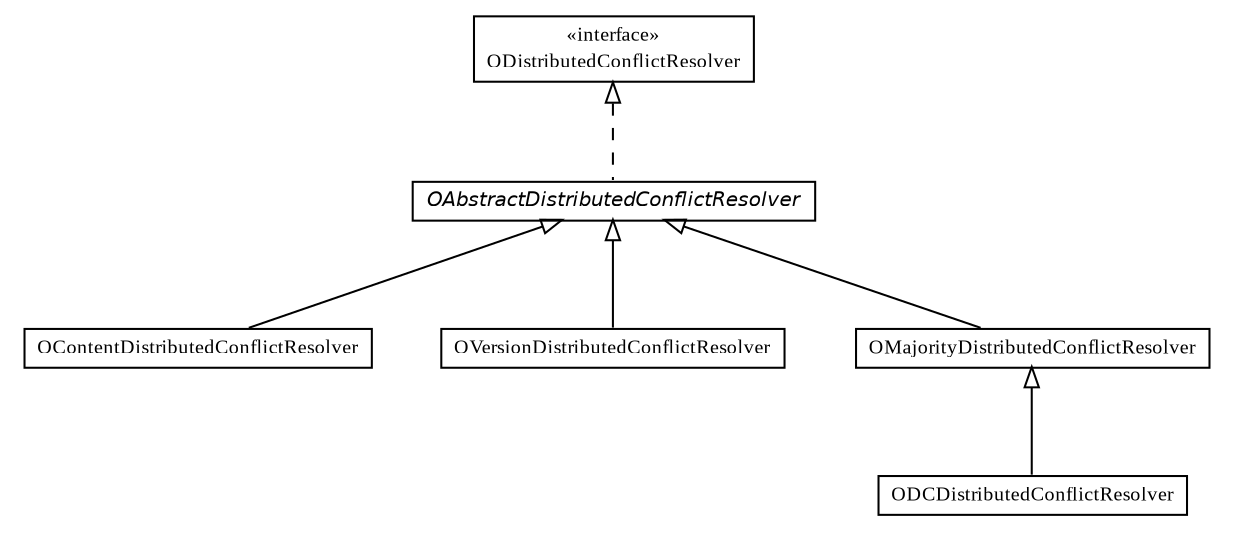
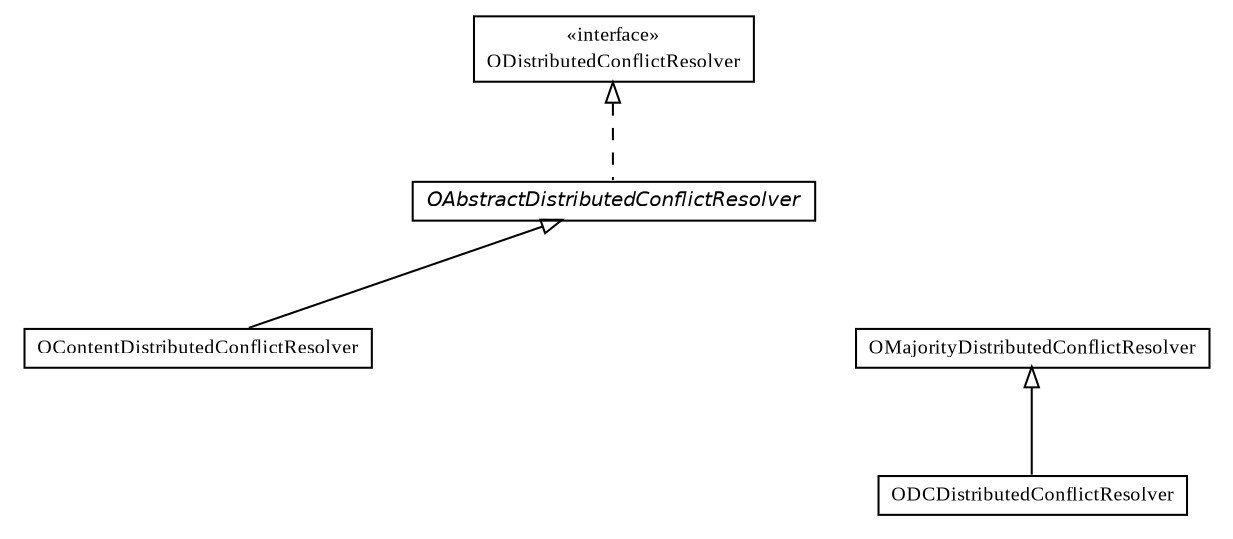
edge "OMajorityDistributedConflictResolver" -> "OAbstractDistributedConflictResolver": removed
node "OVersionDistributedConflictResolver": removed
